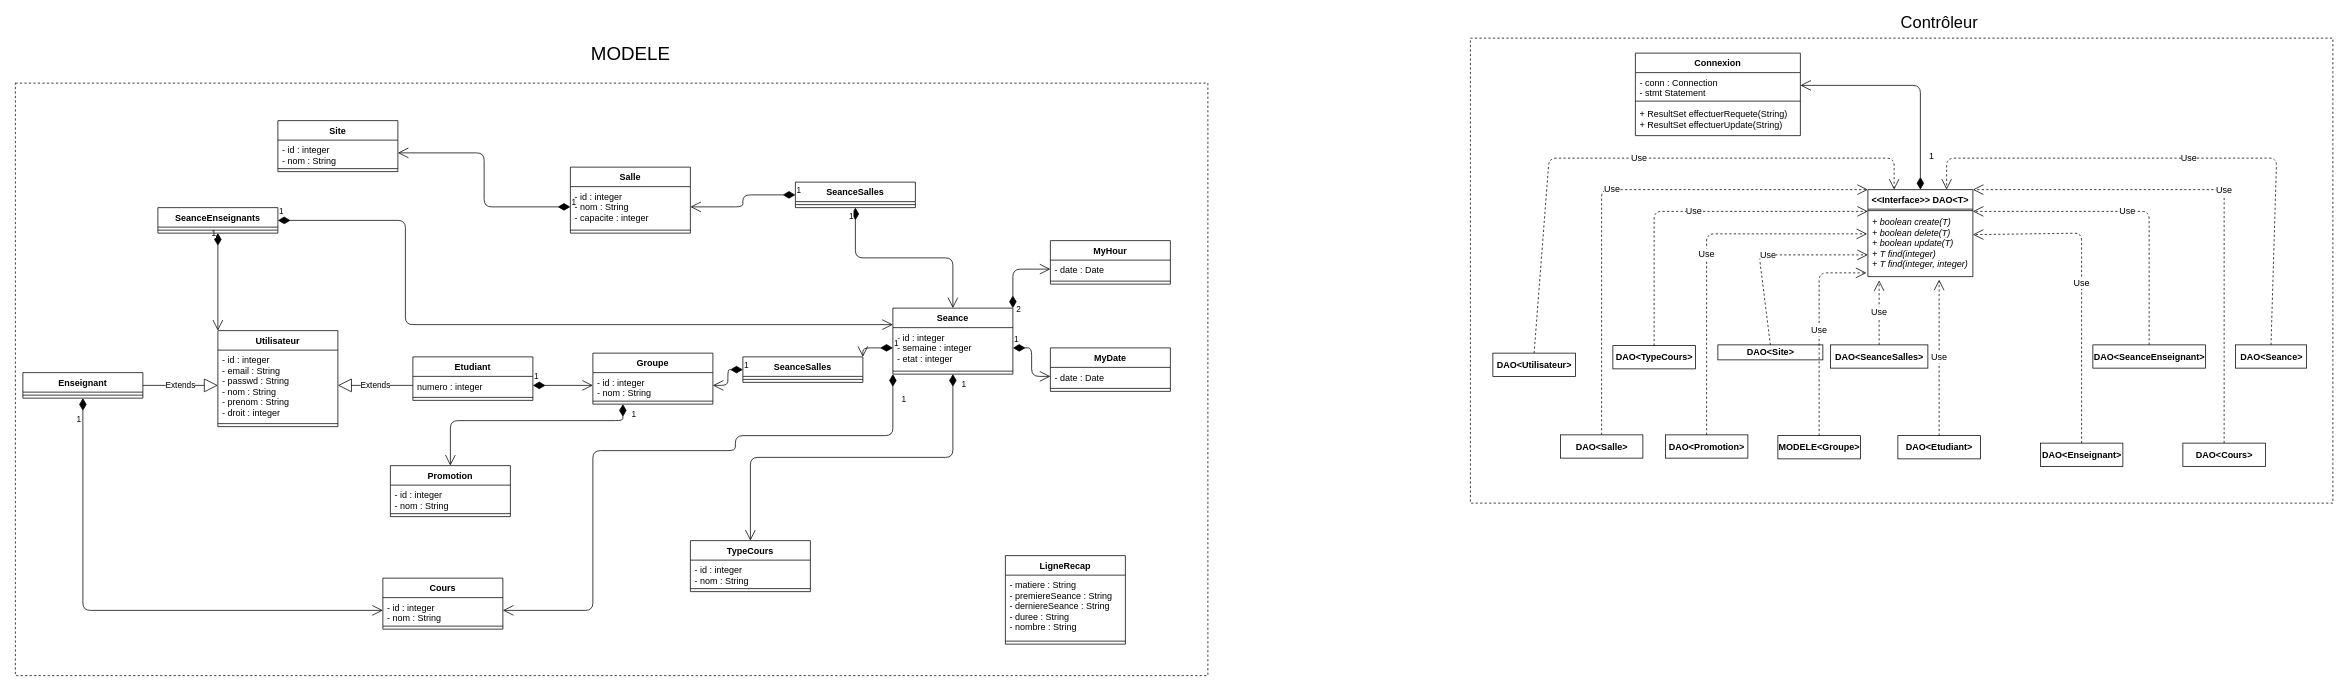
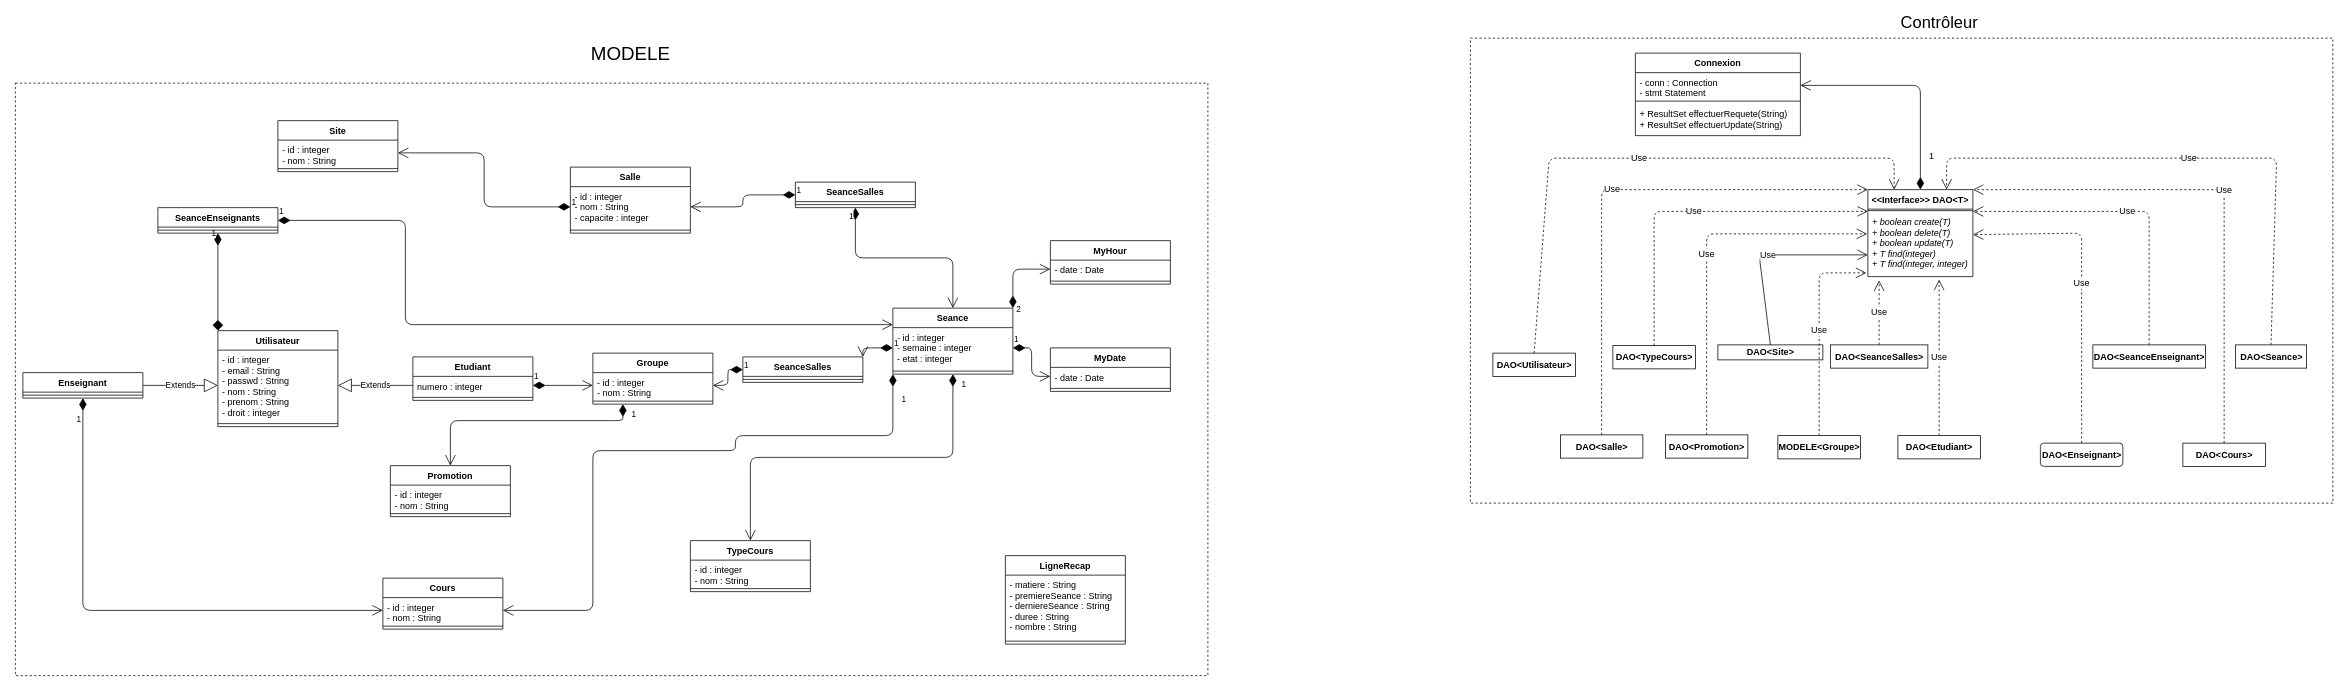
edge "DAO<Site>" -> "+ boolean create(T) + boolean delete(T) + boolean update(T) + T find(integer) + T find(integer, integer)": style dashed -> solid
edge "SeanceEnseignants" -- "Utilisateur": arrowhead open -> diamond
node "DAO<Enseignant>": shape rectangle -> rounded rectangle
